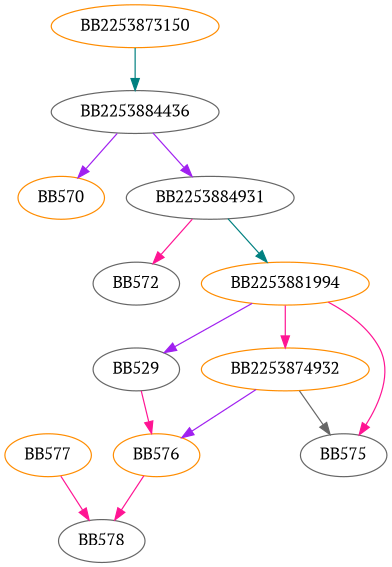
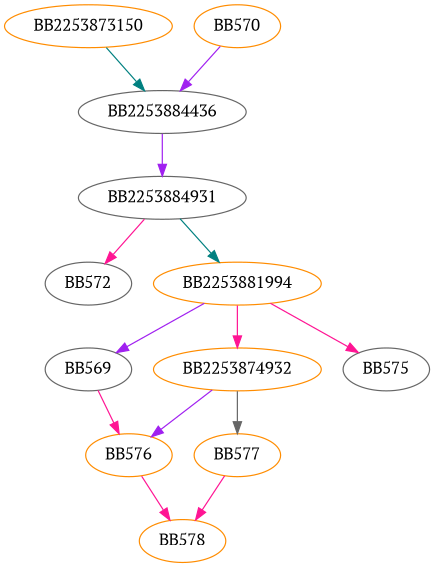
edge "BB2253884436" -> "BB570": reversed
node "BB529": label "BB529" -> "BB569"
edge "BB2253874932" -> "BB575": now "BB2253874932" -> "BB577"
node "BB578": color gray40 -> darkorange
